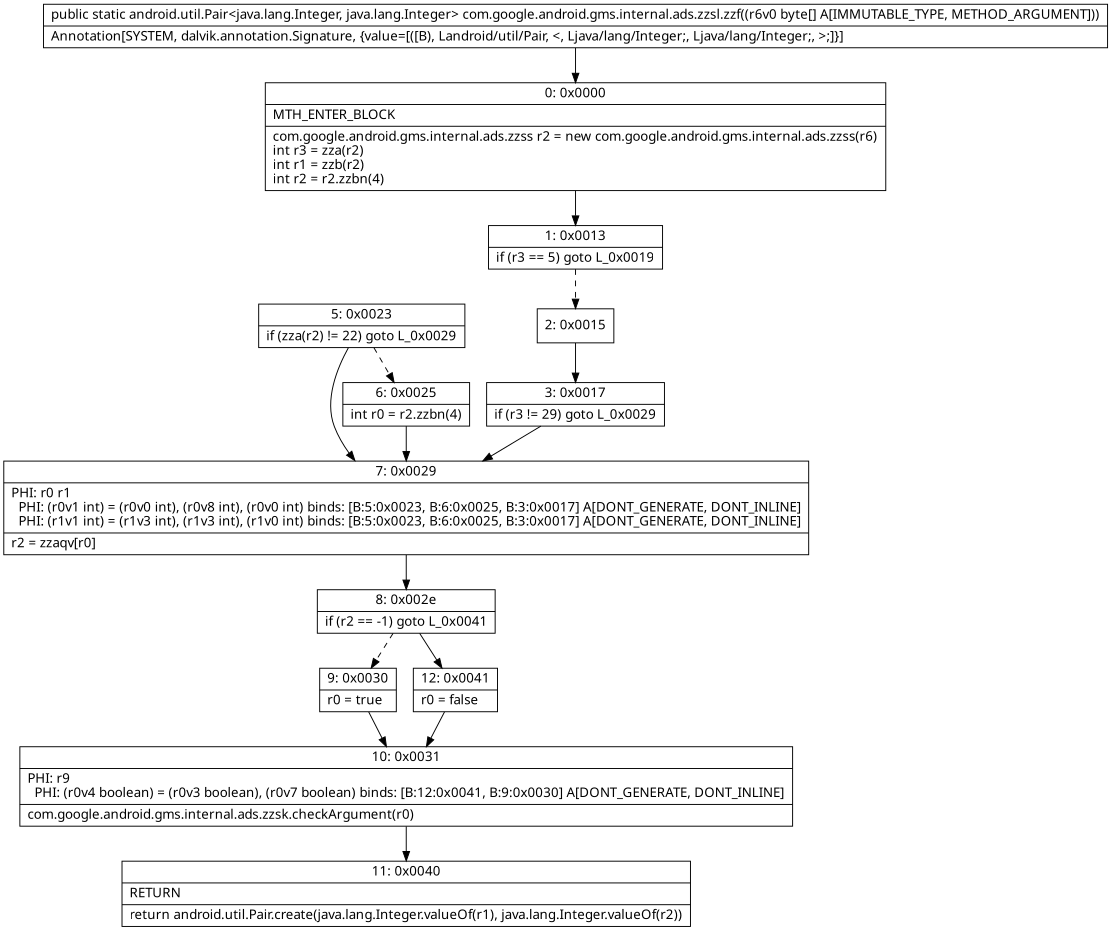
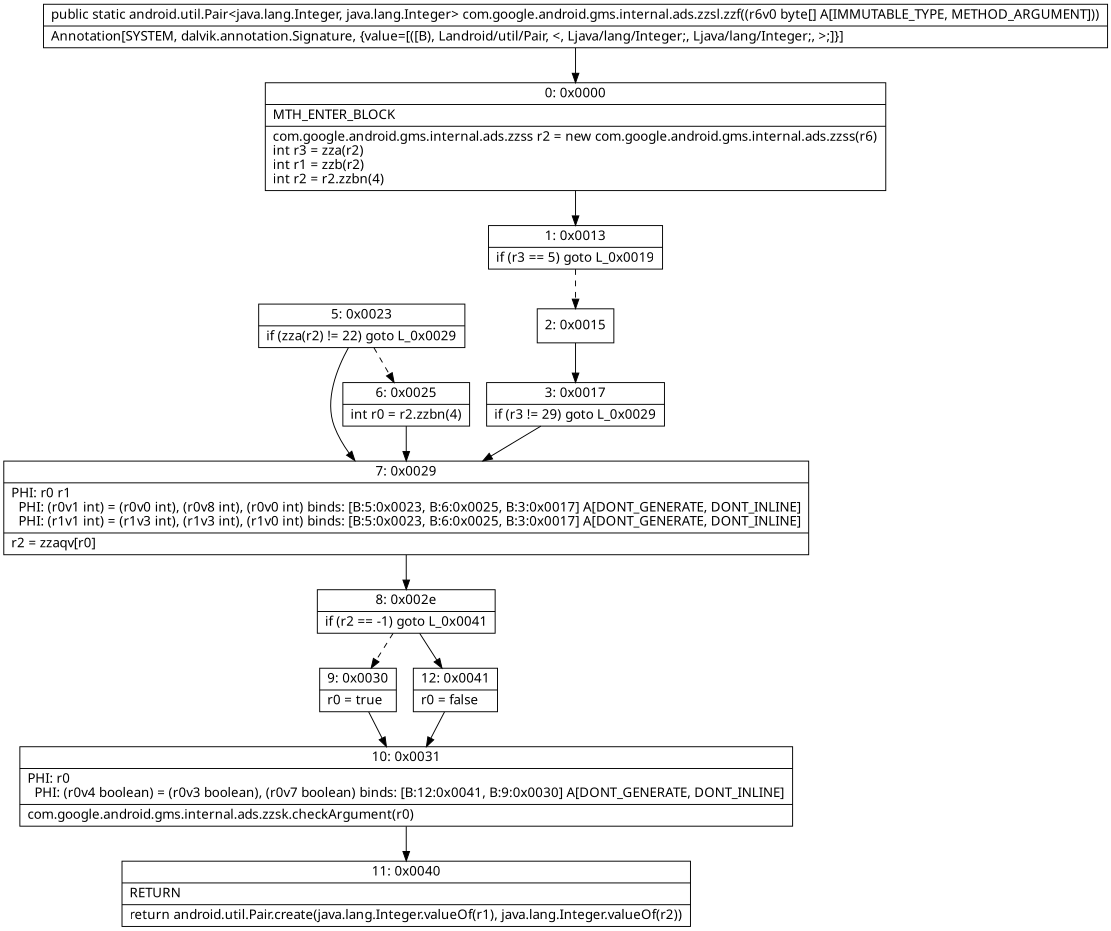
node "10: 0x0031": text "PHI: r9" -> "PHI: r0"
